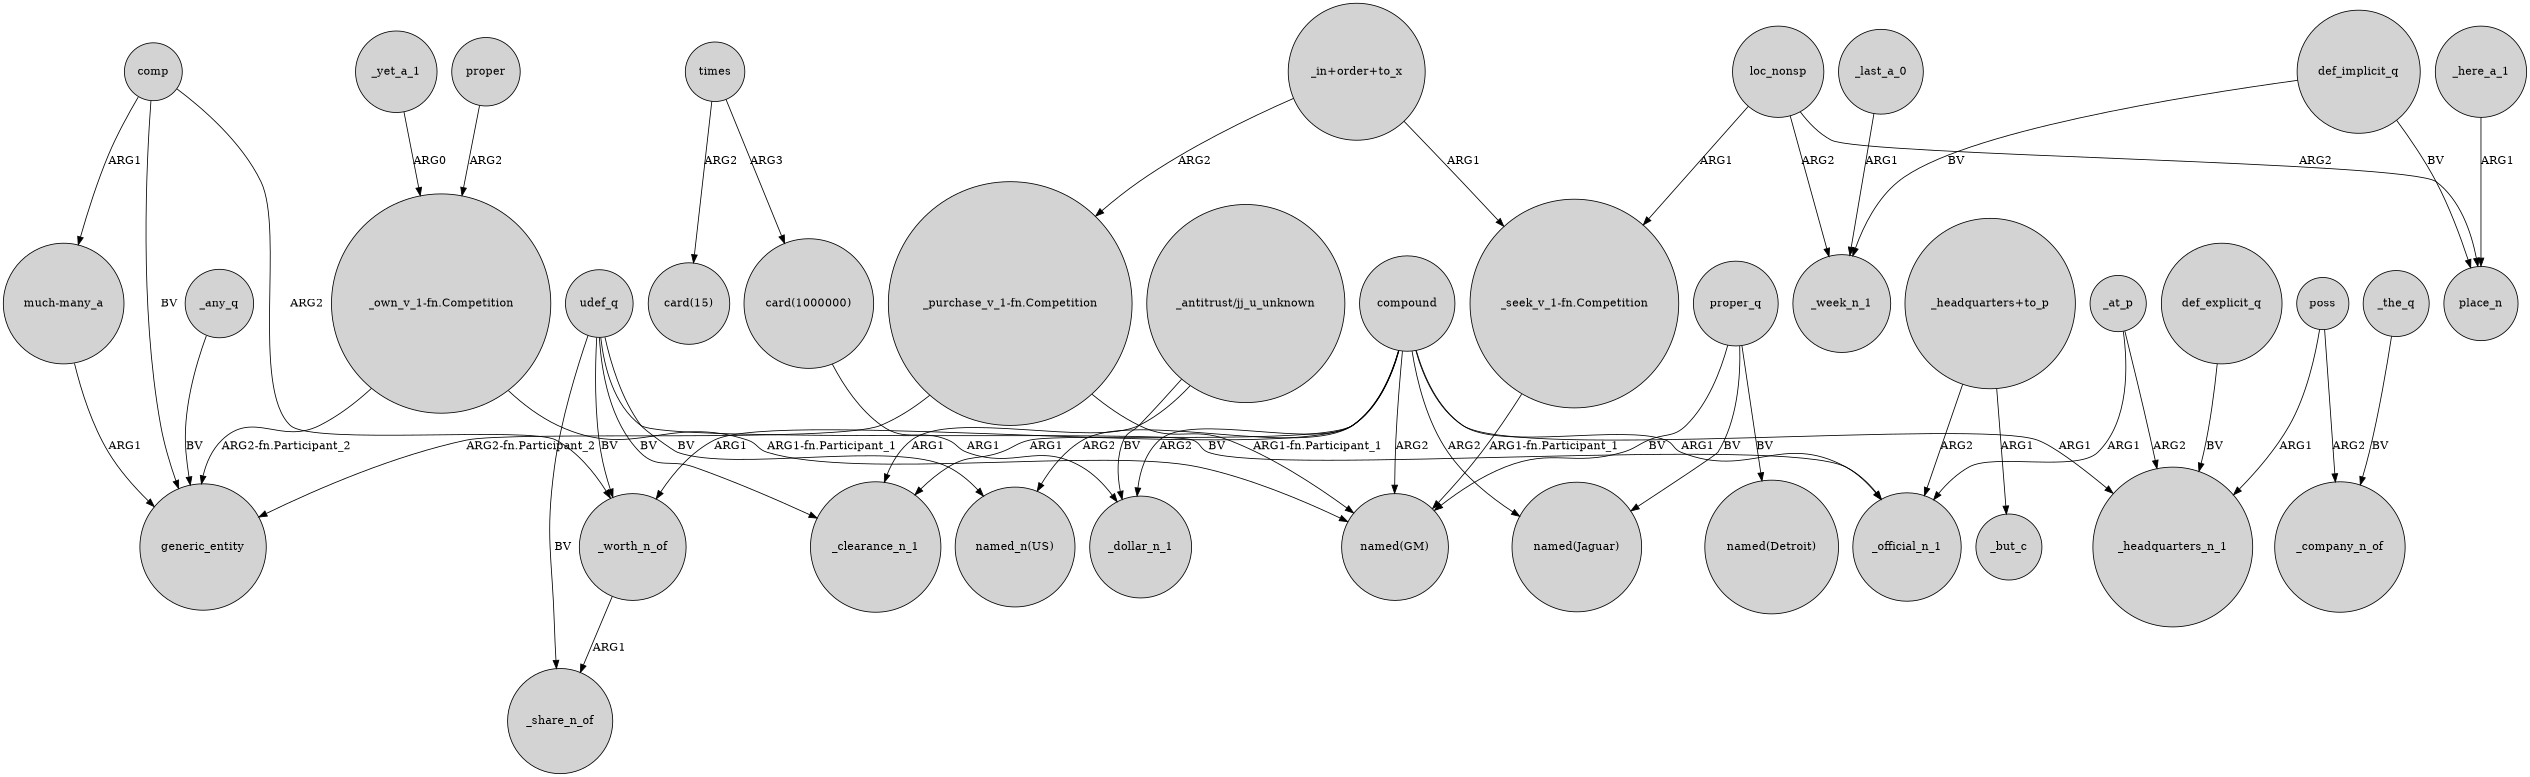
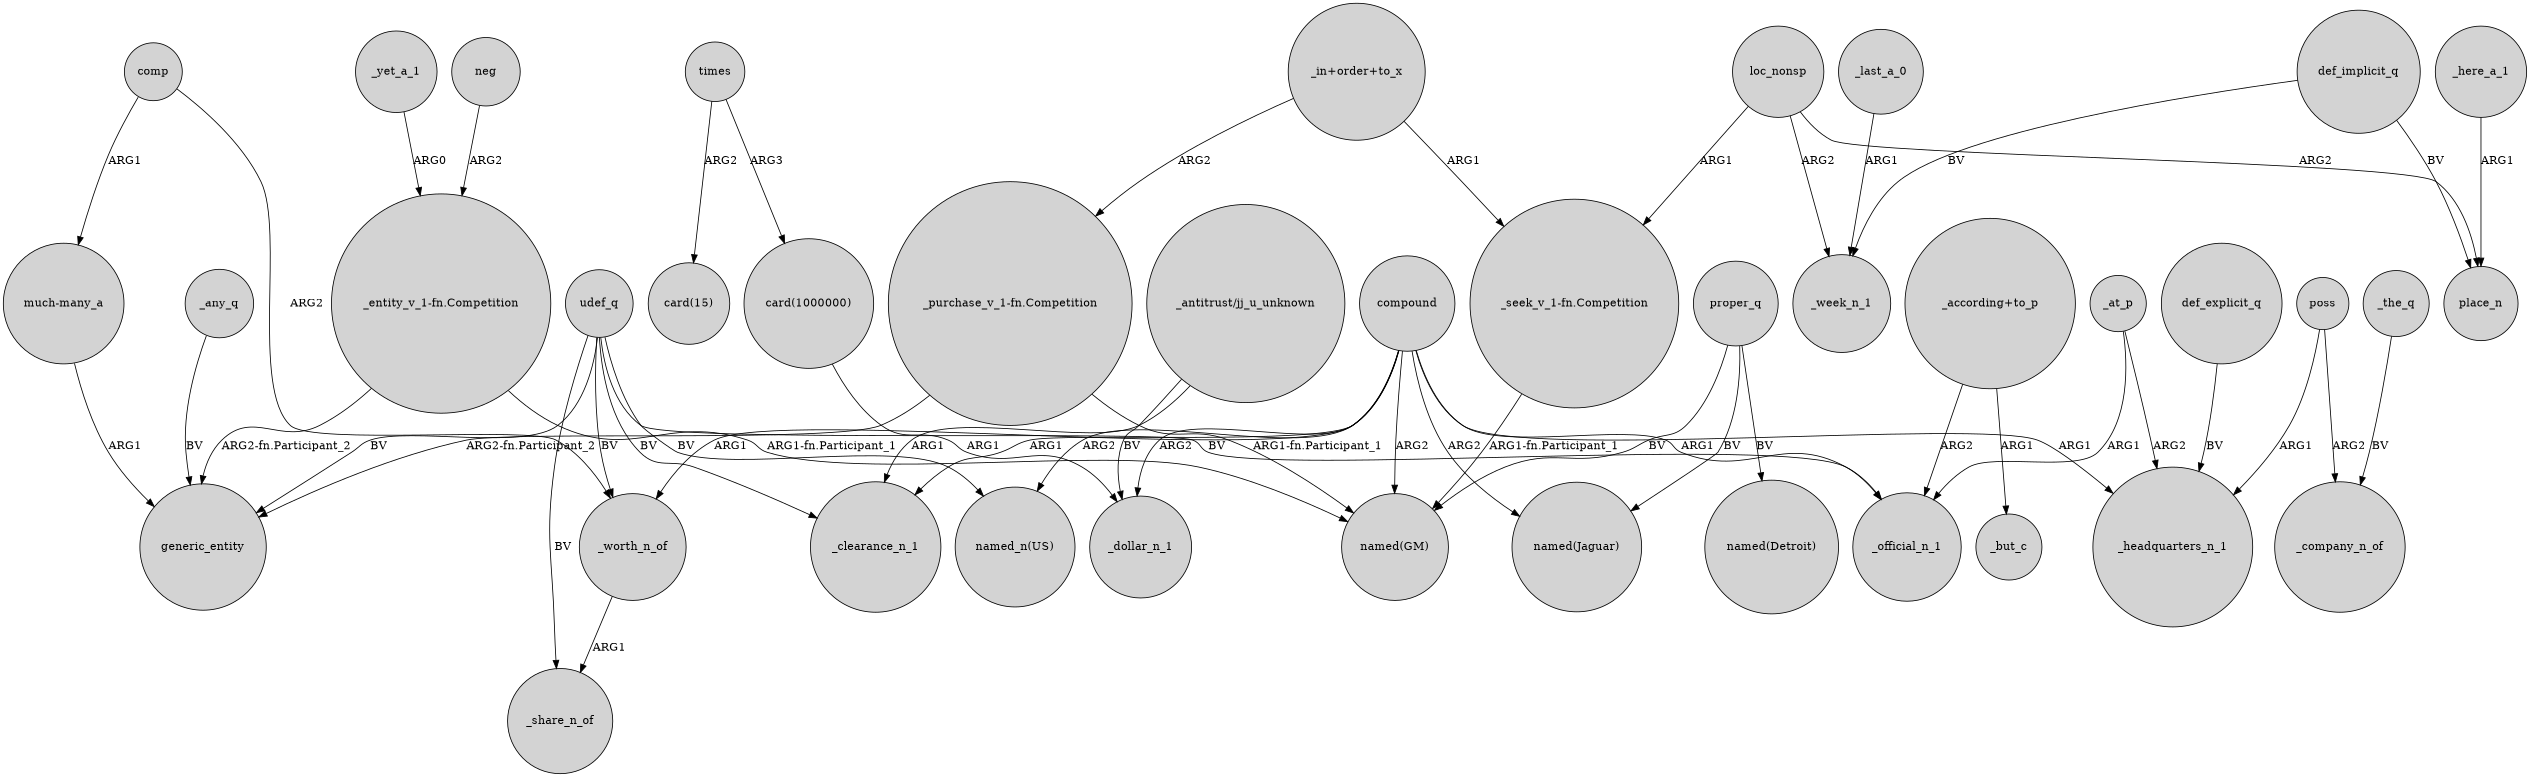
node "proper": label "proper" -> "neg"
edge "comp" -> "generic_entity": now "udef_q" -> "generic_entity"
node "_own_v_1-fn.Competition": label "_own_v_1-fn.Competition" -> "_entity_v_1-fn.Competition"
node "_headquarters+to_p": label "_headquarters+to_p" -> "_according+to_p"
